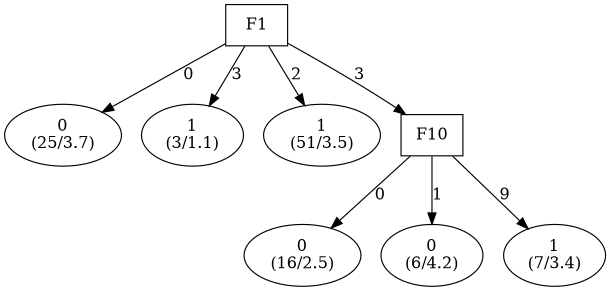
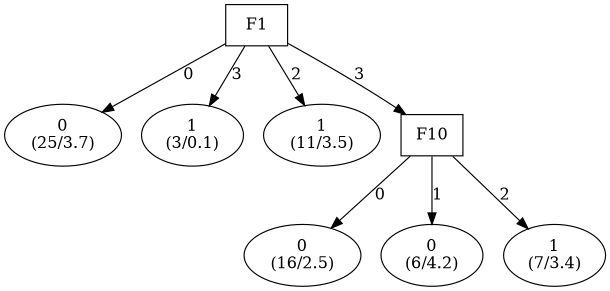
node "1 (3/1.1)": label "1 (3/1.1)" -> "1 (3/0.1)"
node "1 (51/3.5)": label "1 (51/3.5)" -> "1 (11/3.5)"
edge "F10" -> "1 (7/3.4)": label "9" -> "2"
